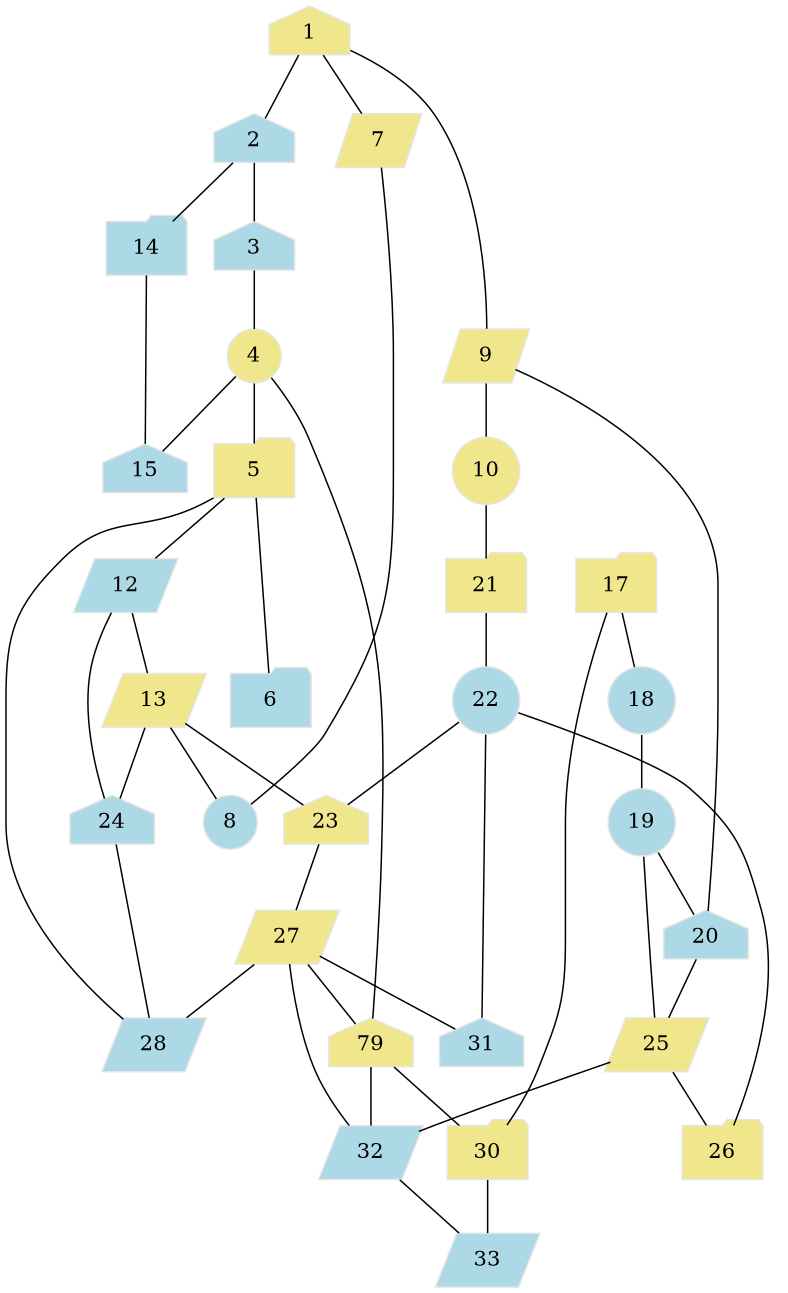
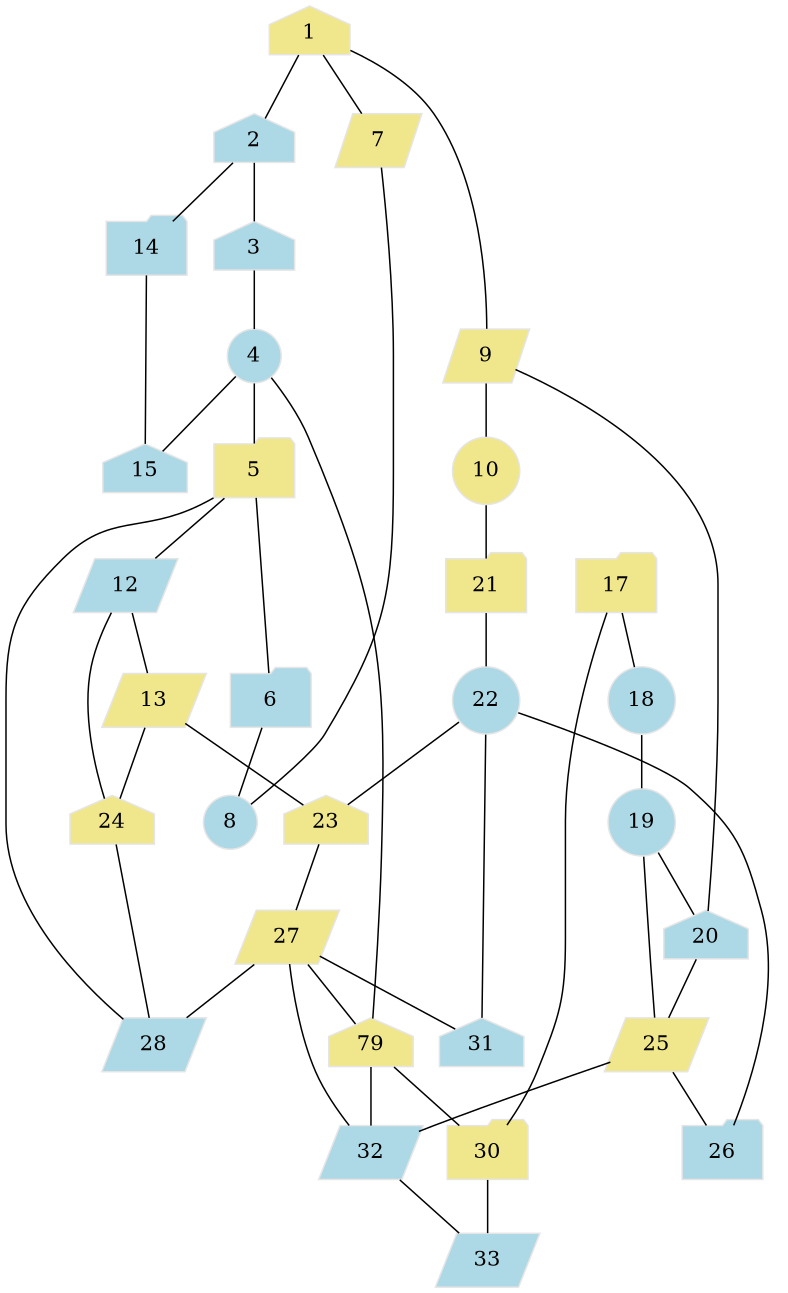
node "4": fillcolor khaki -> lightblue
edge "13" -- "8": now "6" -- "8"
node "24": fillcolor lightblue -> khaki
node "26": fillcolor khaki -> lightblue
